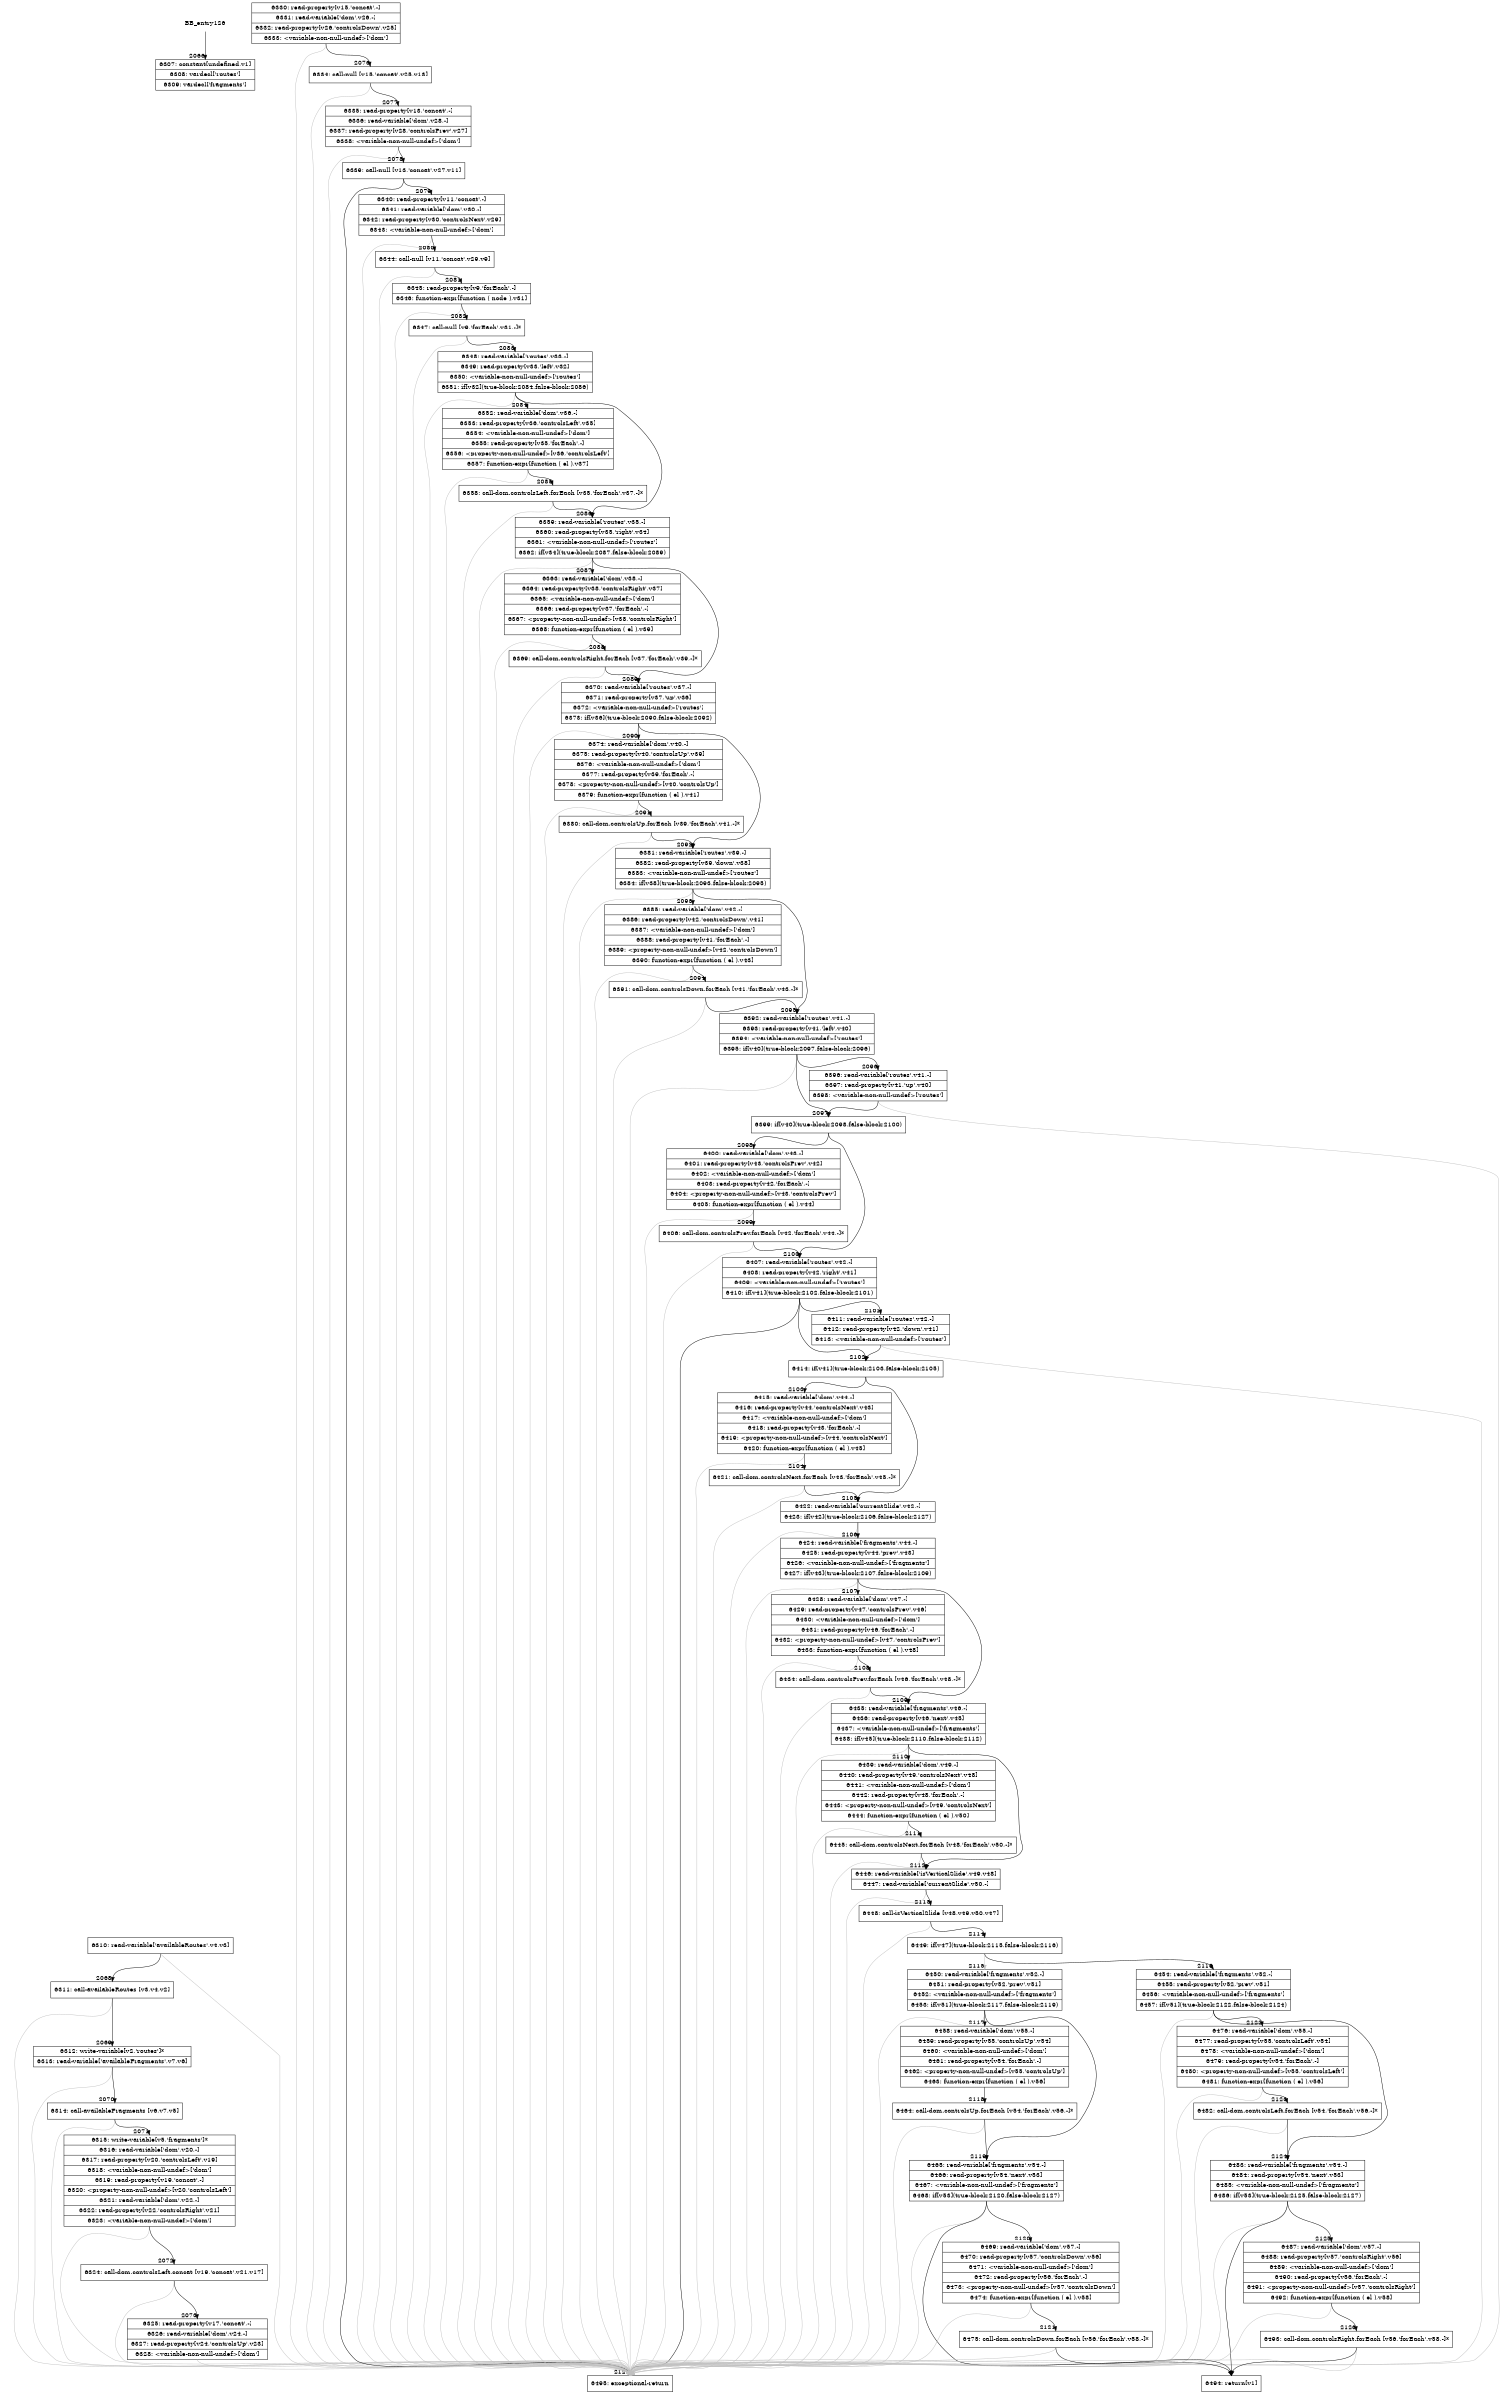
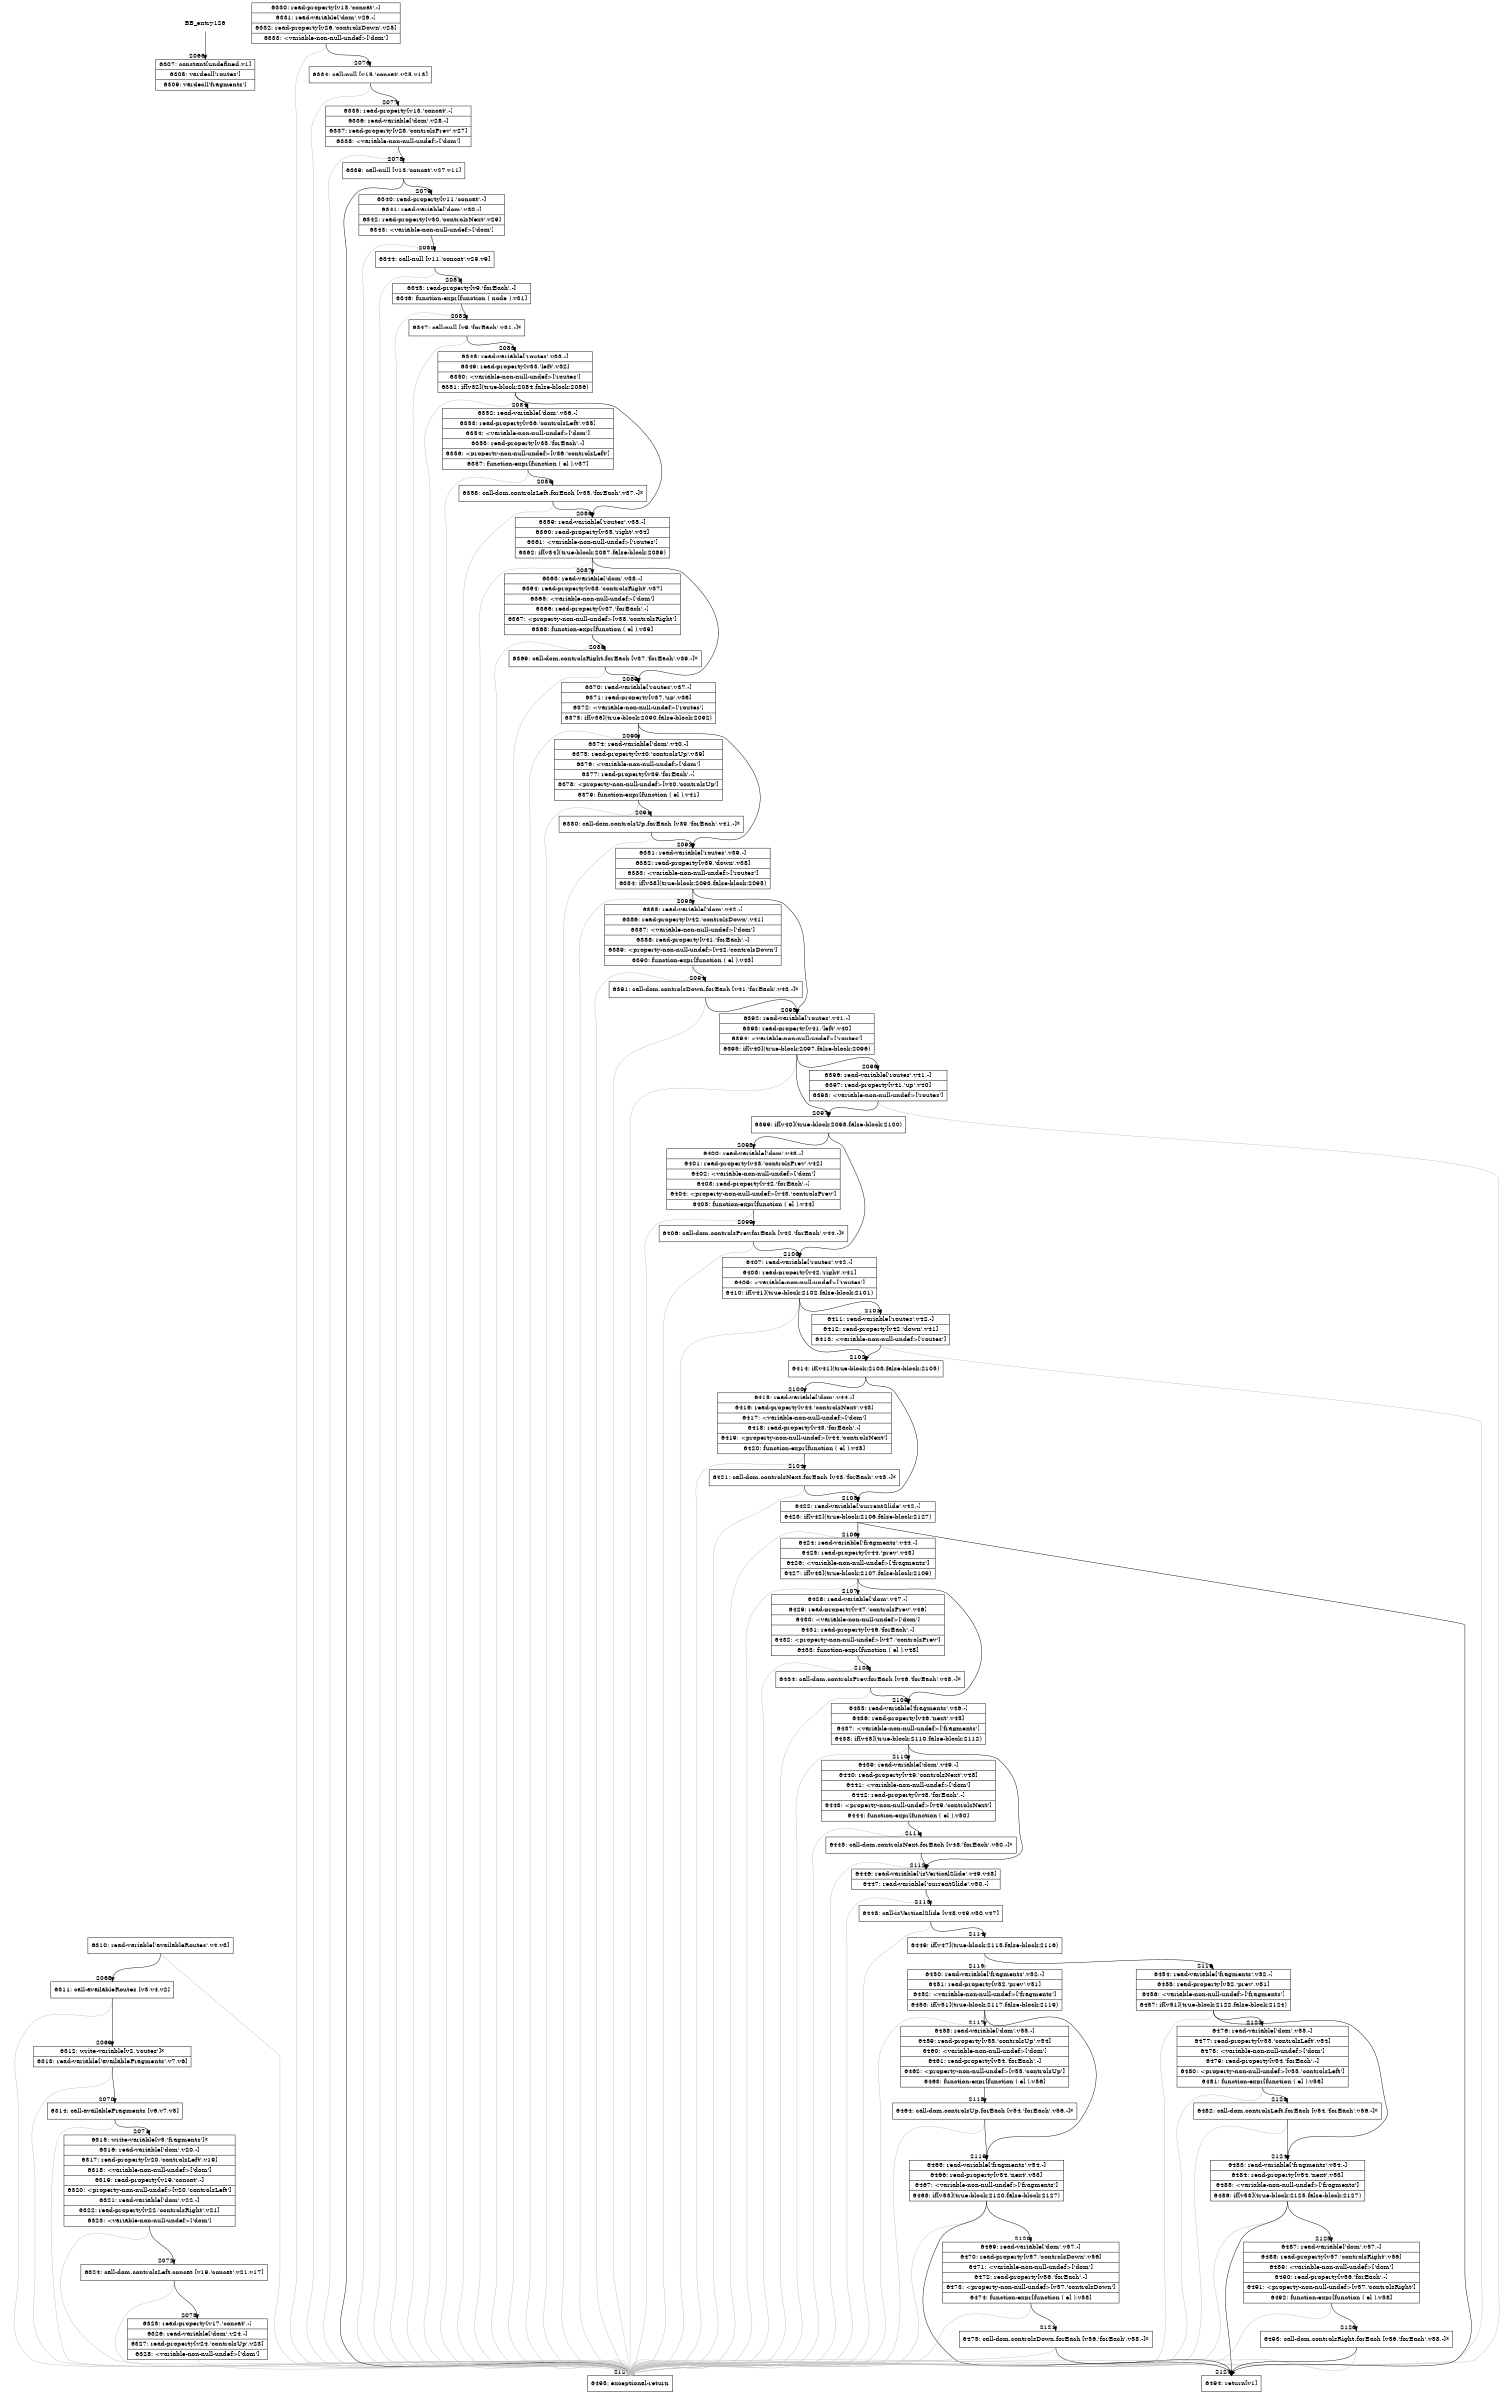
edge "6422: read-variable['currentSlide',v42,-]" -> "6494: return[v1]": added
edge "6407: read-variable['routes',v42,-]" -> "6495: exceptional-return": color black -> gray
